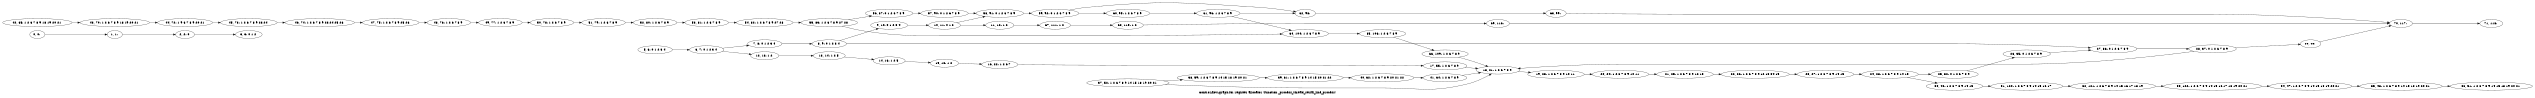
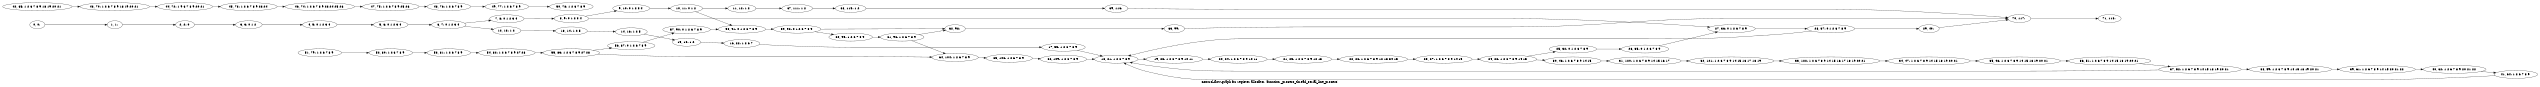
edge "50, 78: 1 2 6 7 8 9" -> "51, 79: 1 2 6 7 8 9": removed
node "4, 5: 0 1 2 3 4": added
edge "36, 51: 1 2 6 7 8 9 14 15 18 19 20 21" -> "37, 52: 1 2 6 7 8 9 14 15 18 19 20 21": added
